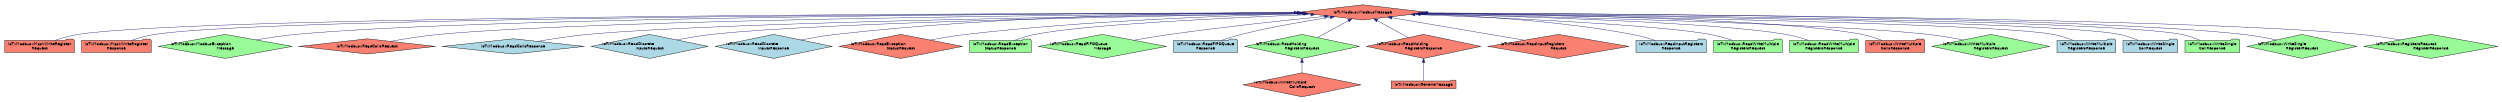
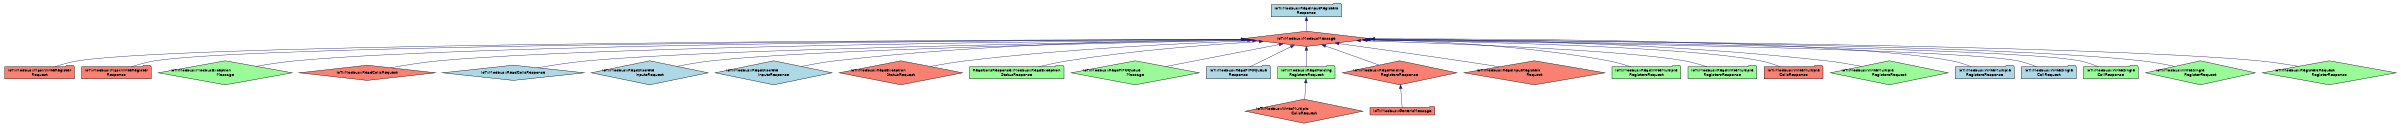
edge "IoT::Modbus::ReadInputRegisters Response" -> "IoT::Modbus::ModbusMessage": reversed
node "IoT::Modbus::ReadException StatusResponse": label "IoT::Modbus::ReadException StatusResponse" -> "ReadCoilsResponse::Modbus::ReadException StatusResponse"
node "IoT::Modbus::ReadHolding RegistersRequest": shape diamond -> folder
